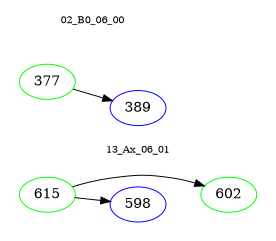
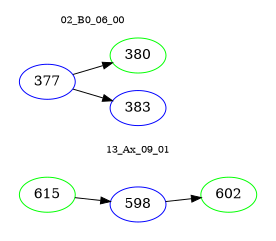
node "380": added
node "377": color green -> blue
node "389": label "389" -> "383"
cluster "13_Ax_06_01": label "13_Ax_06_01" -> "13_Ax_09_01"
edge "615" -> "602": now "598" -> "602"
